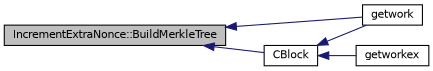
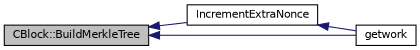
node "IncrementExtraNonce::BuildMerkleTree": label "IncrementExtraNonce::BuildMerkleTree" -> "CBlock::BuildMerkleTree"
node "CBlock": label "CBlock" -> "IncrementExtraNonce"
node "getworkex": removed
